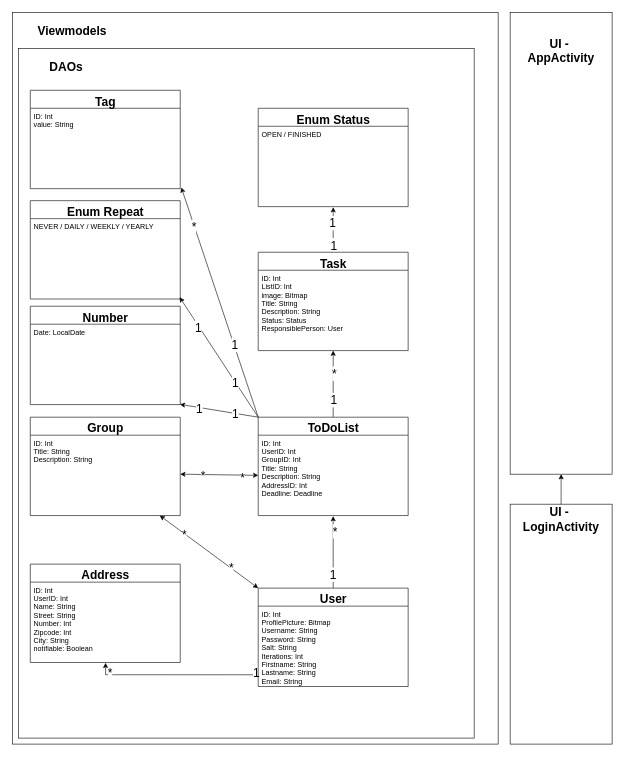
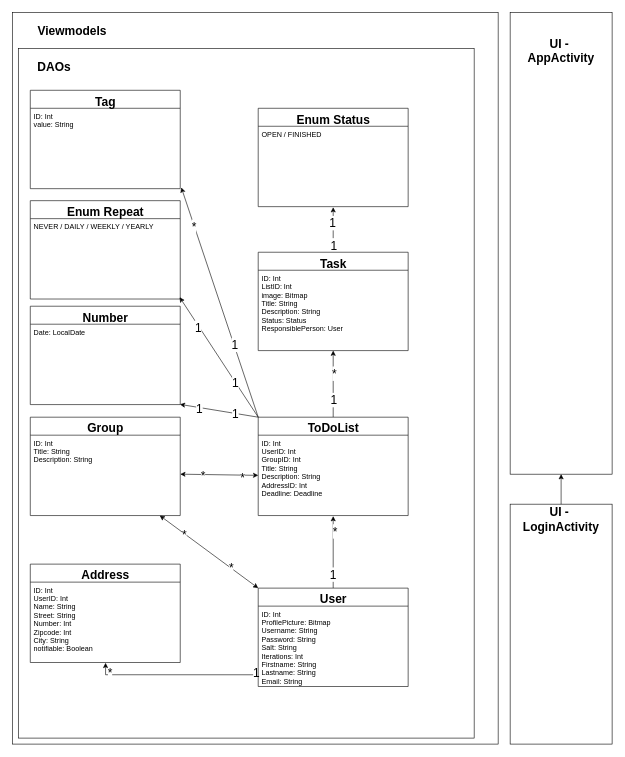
node "DAOs": moved (66, 66) -> (54, 66)
